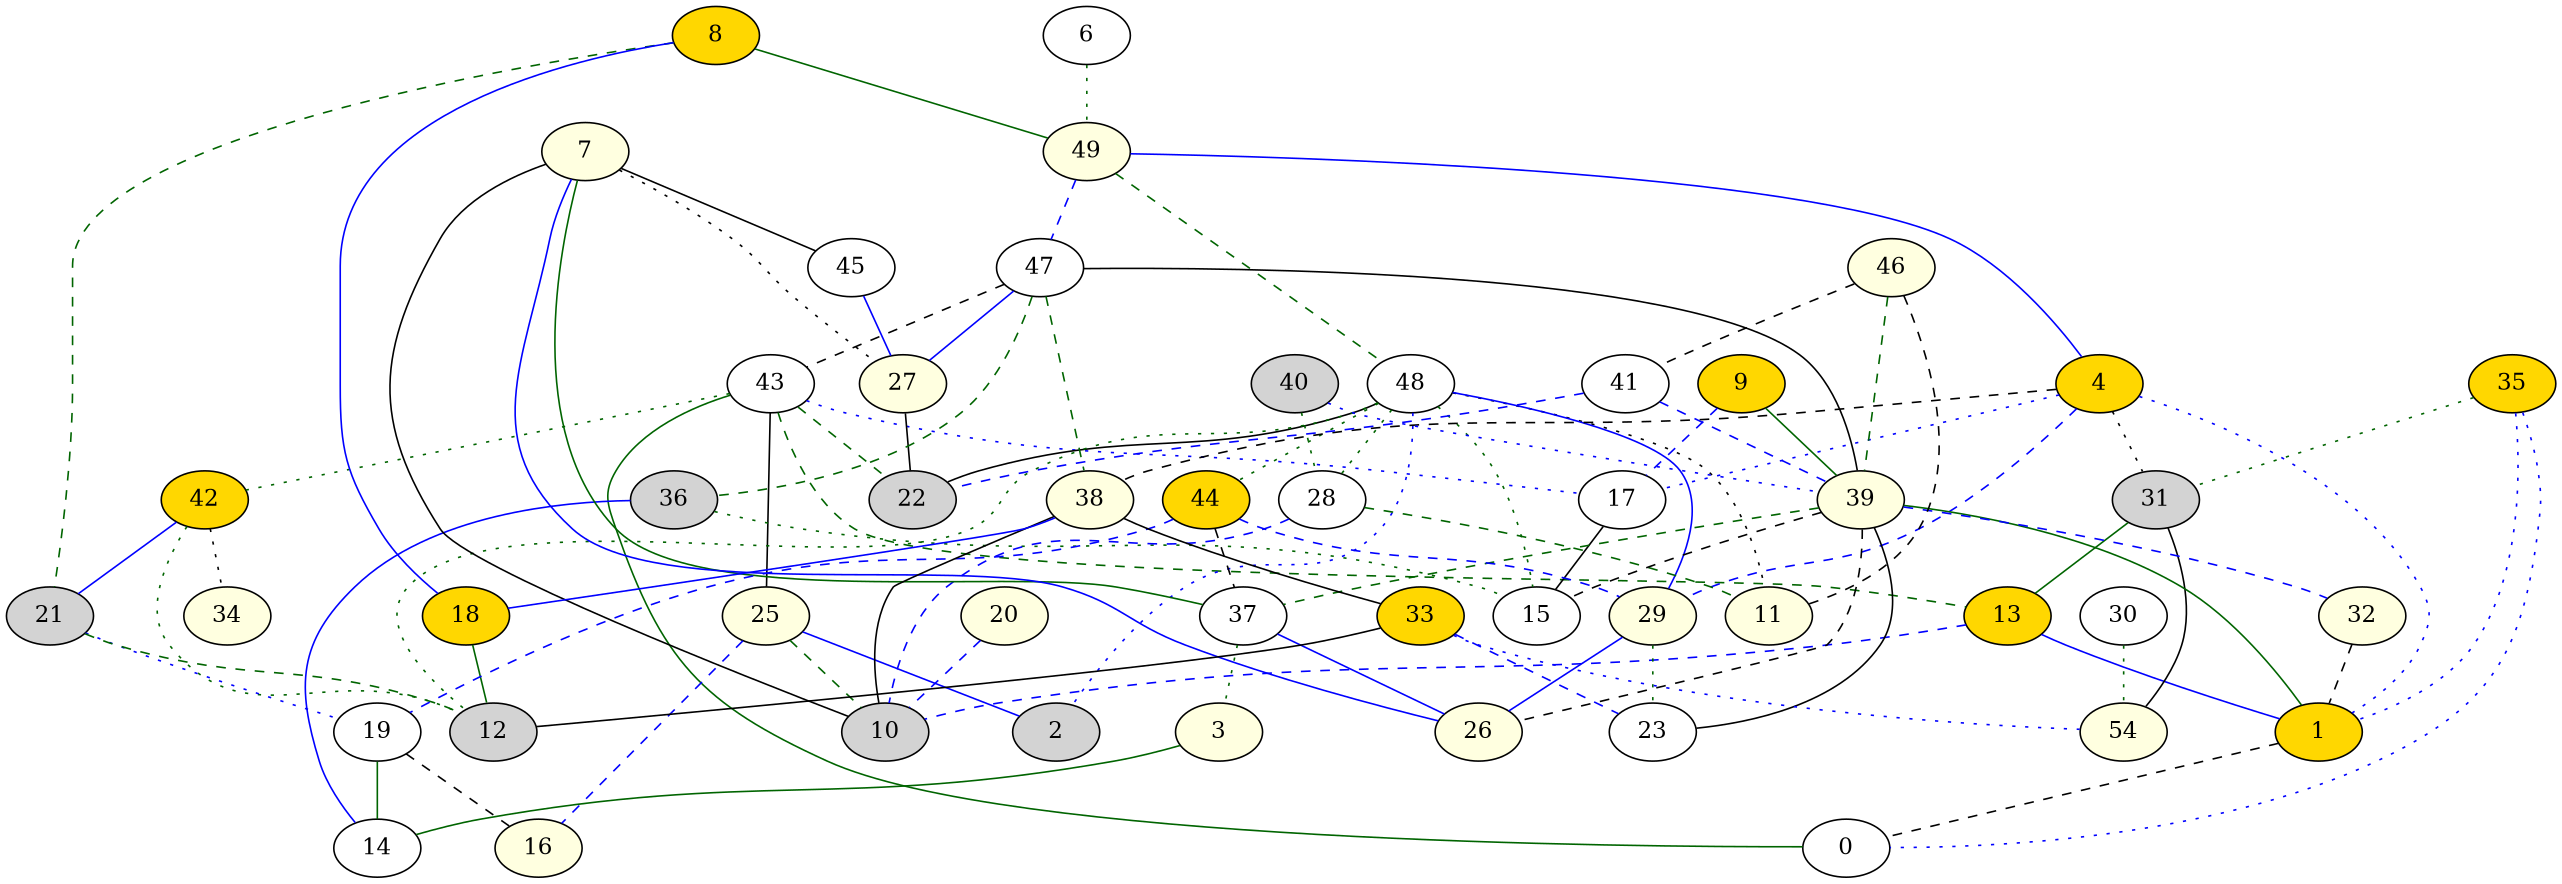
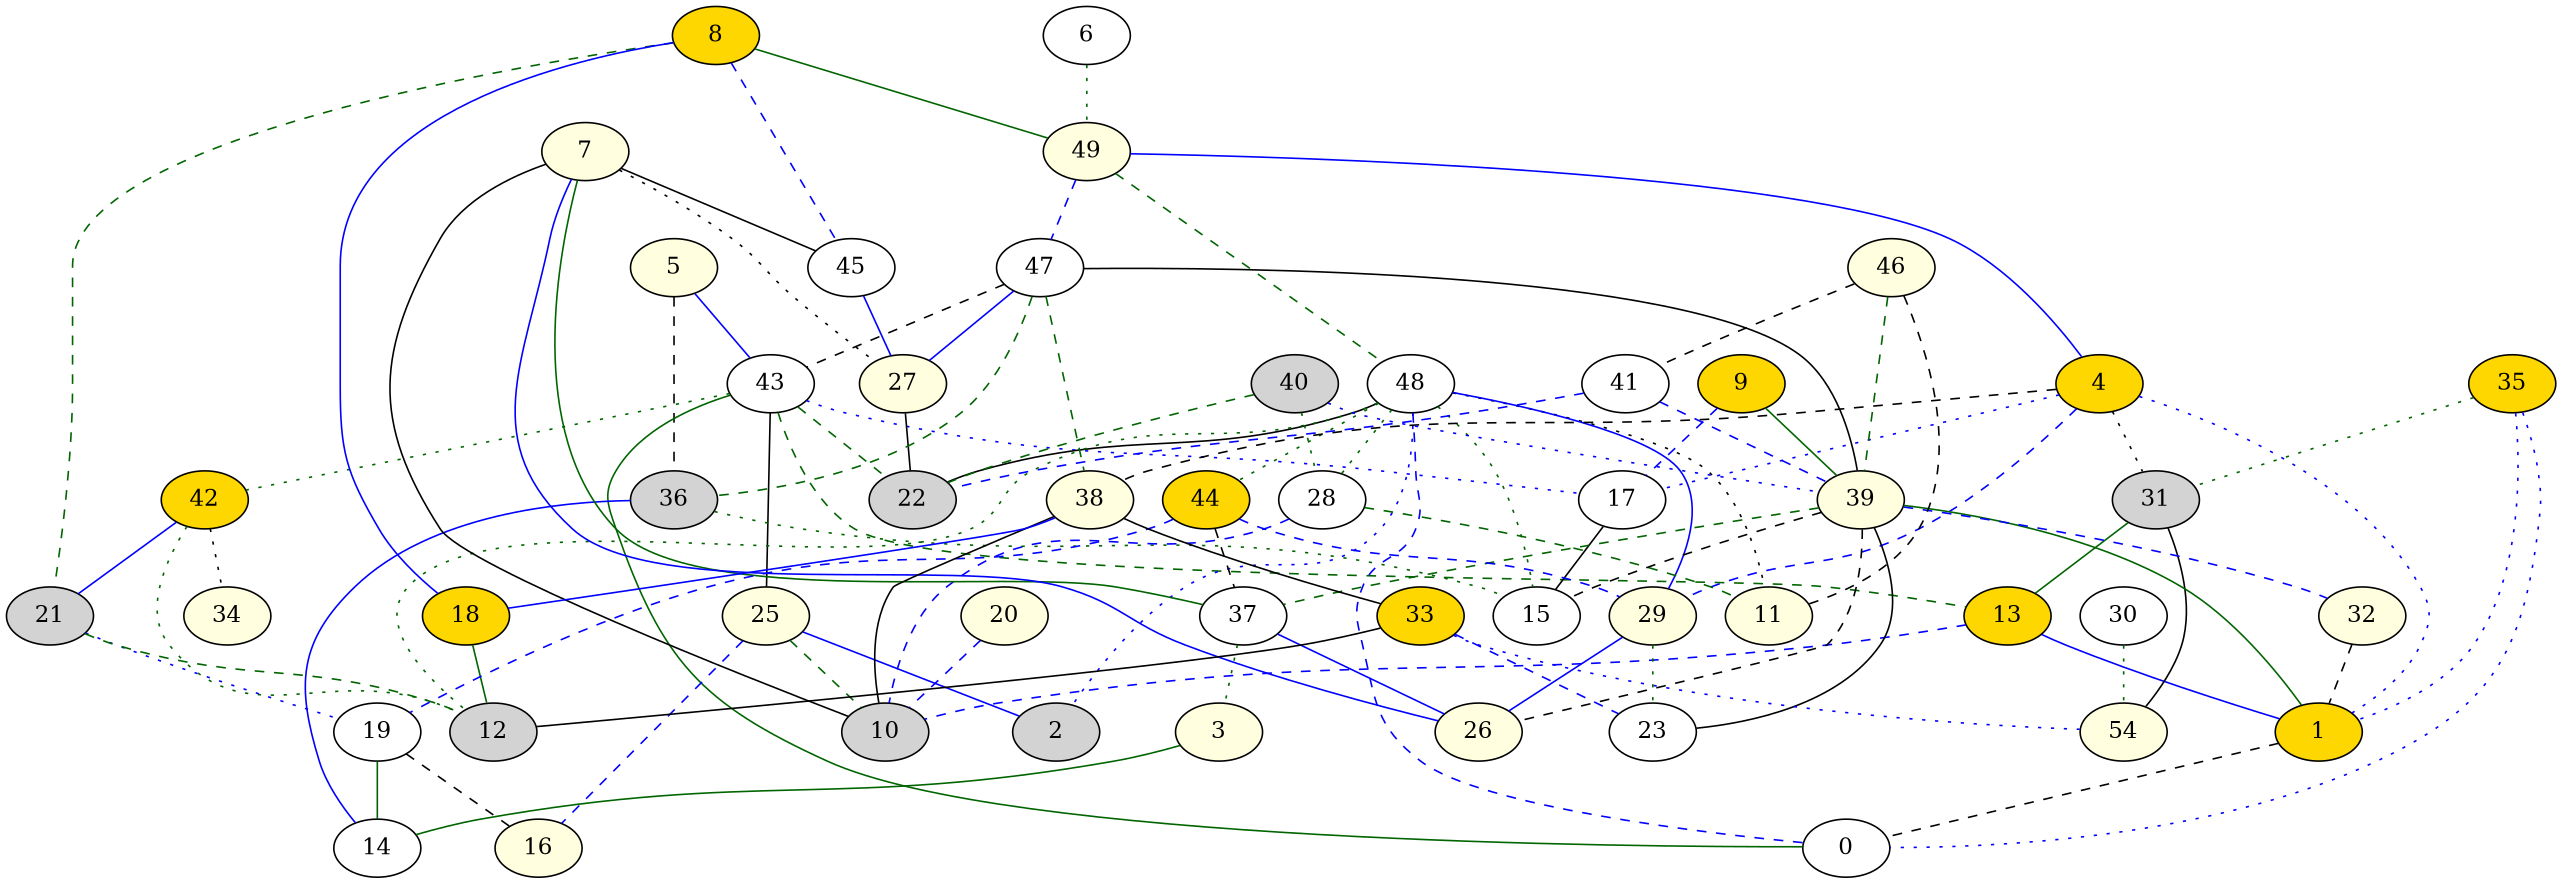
edge "8" -- "45": added
node "5": added
edge "40" -- "22": added
edge "48" -- "0": added
